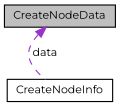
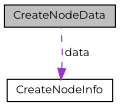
edge "CreateNodeInfo" -> "CreateNodeData": reversed
